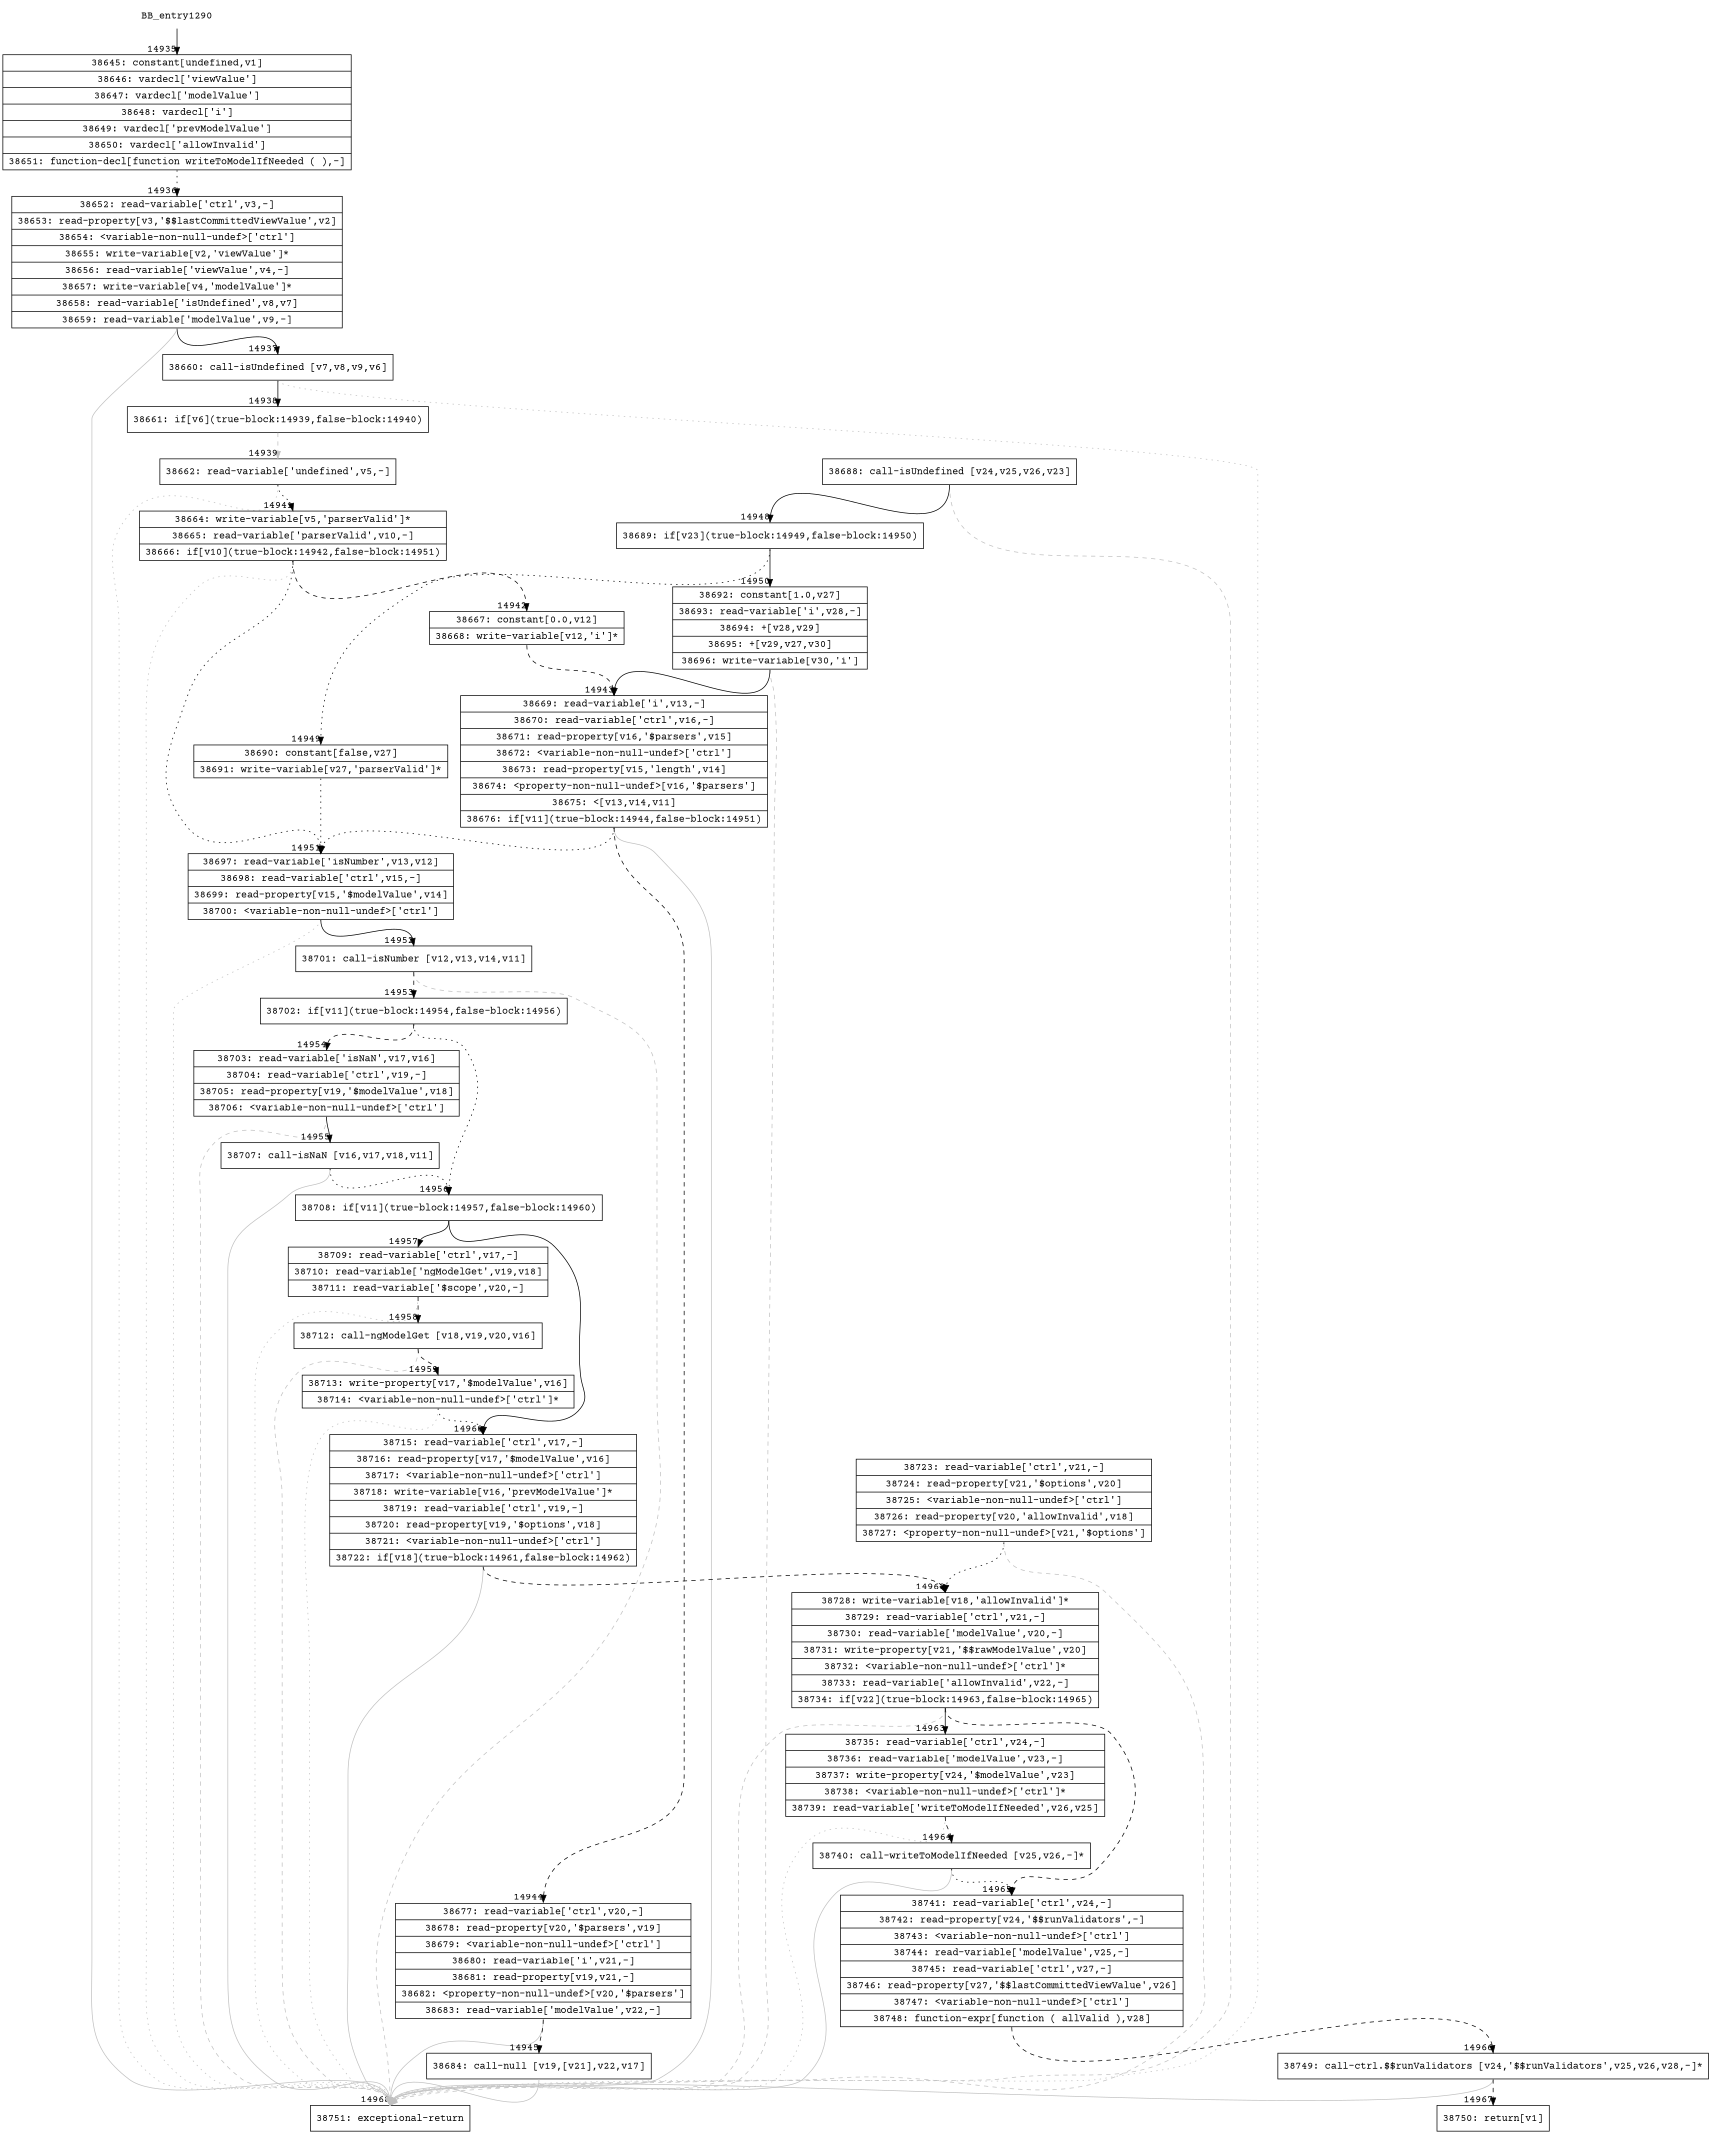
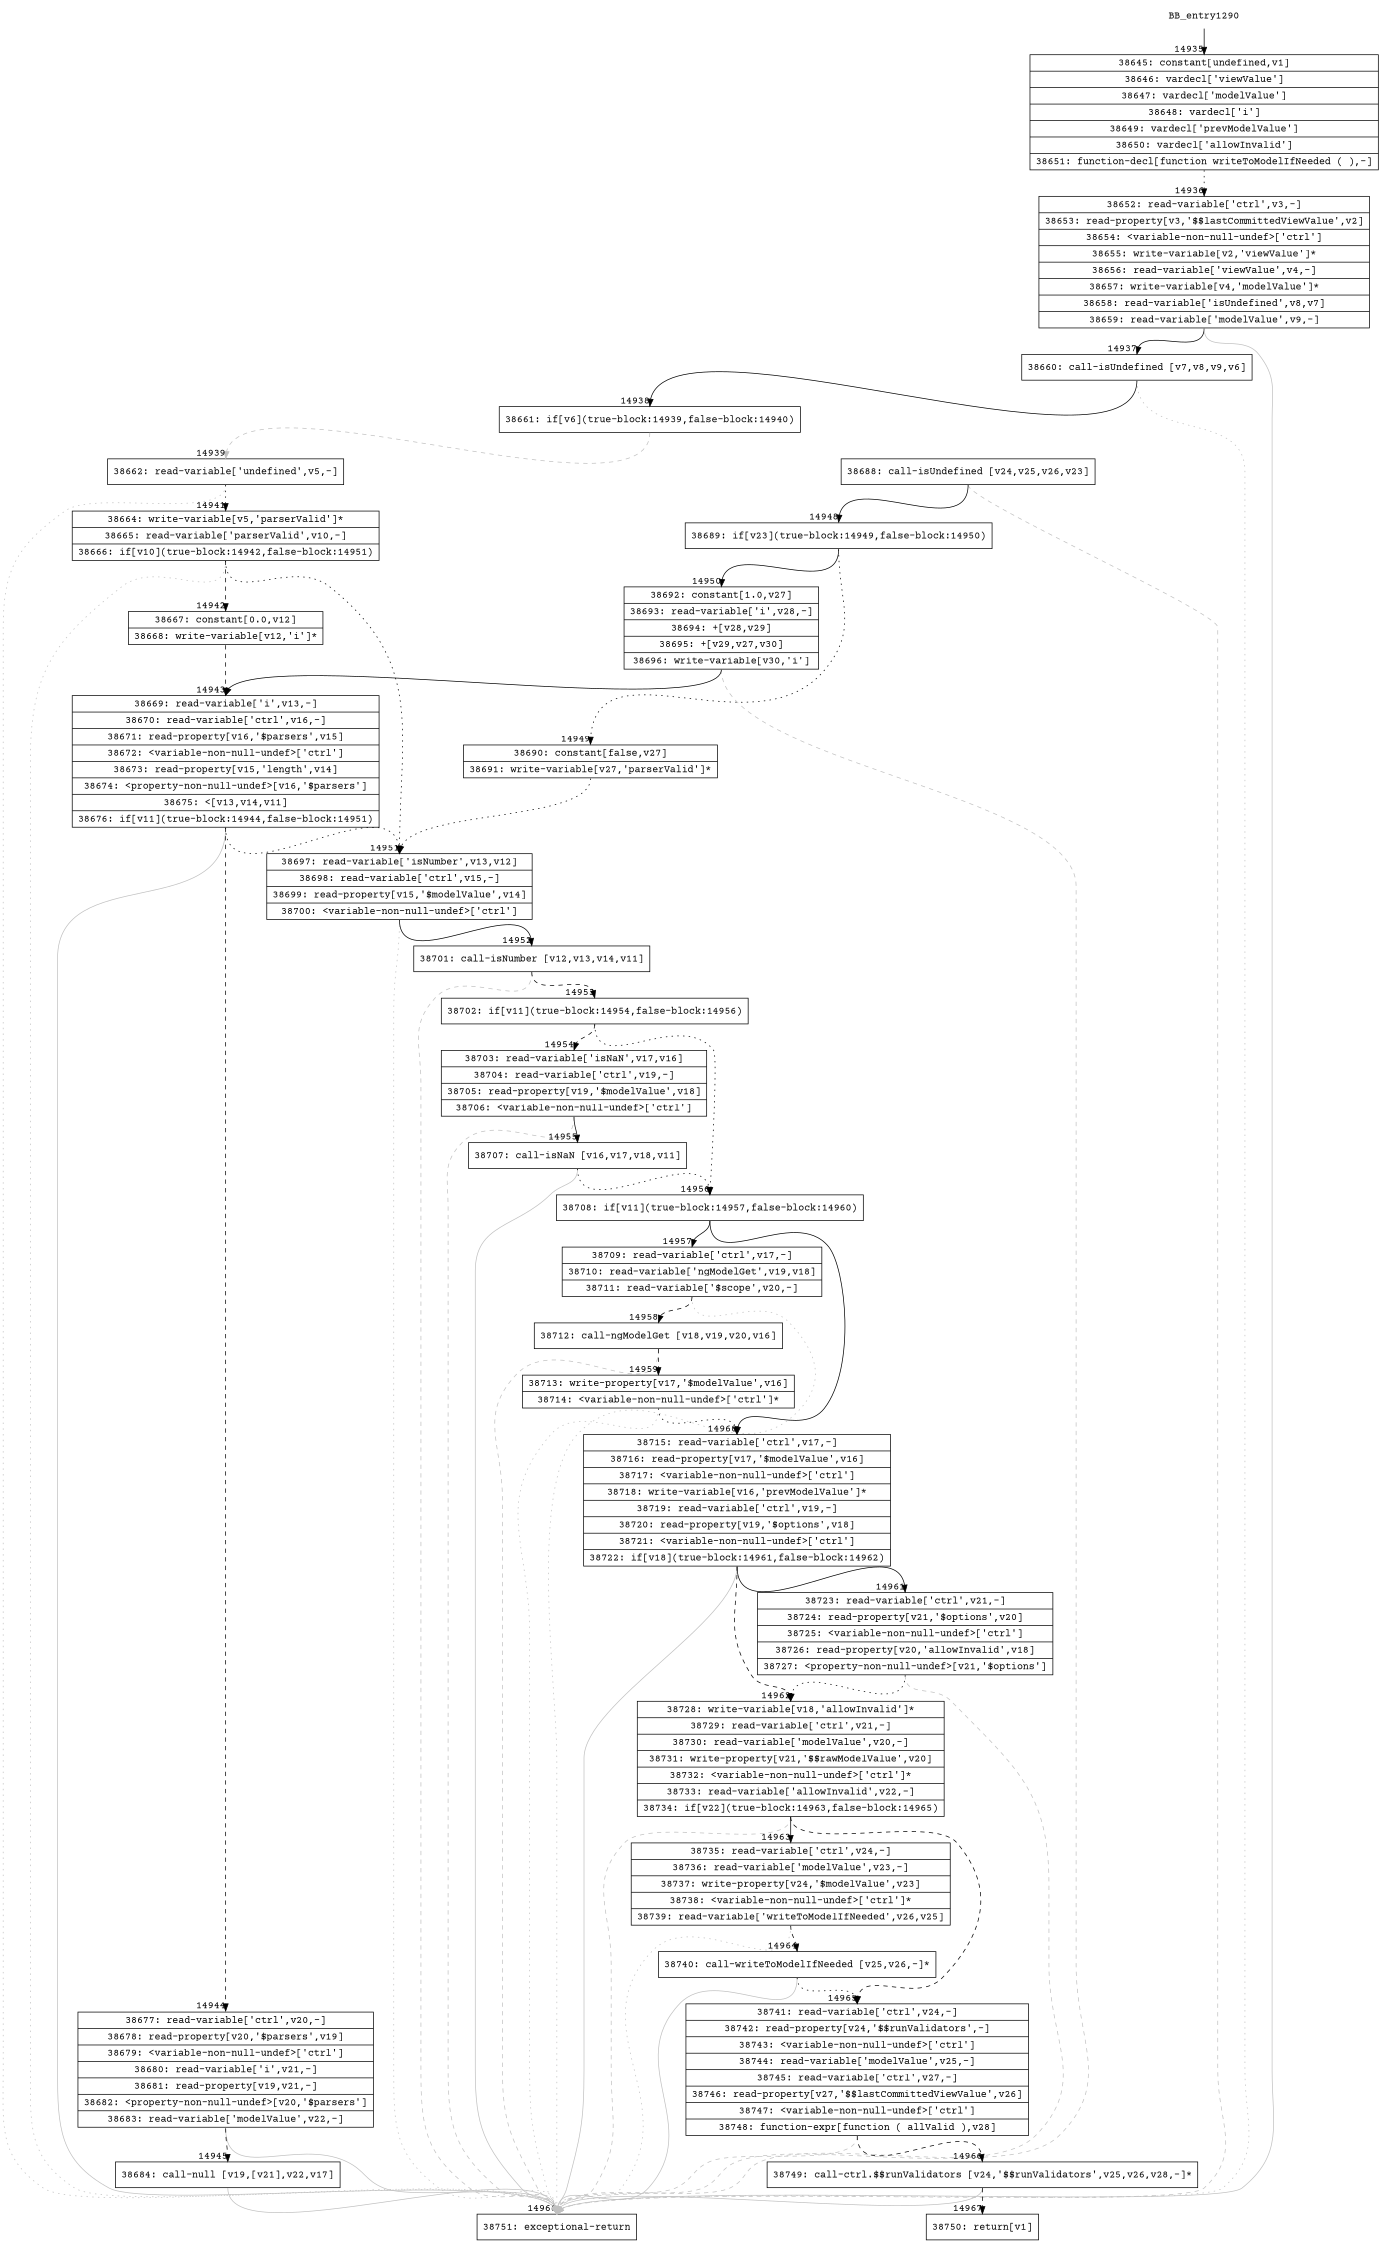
edge "38715: read-variable['ctrl',v17,-]" -> "38723: read-variable['ctrl',v21,-]": added
edge "38741: read-variable['ctrl',v24,-]" -> "38751: exceptional-return": added
